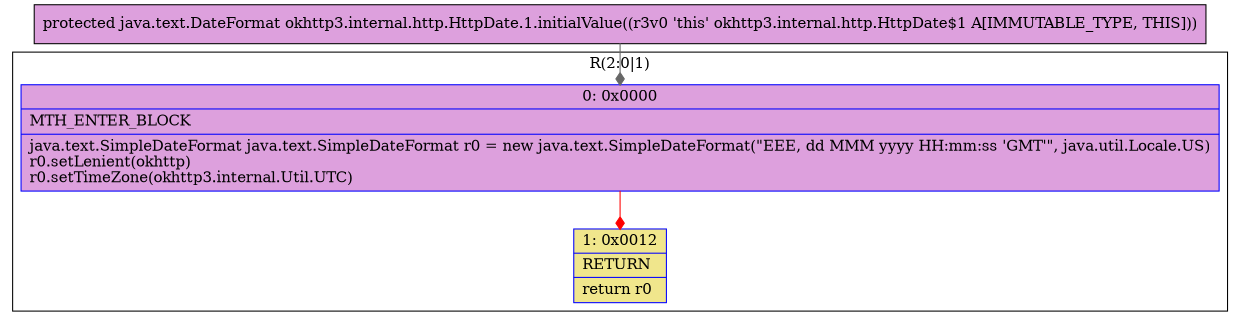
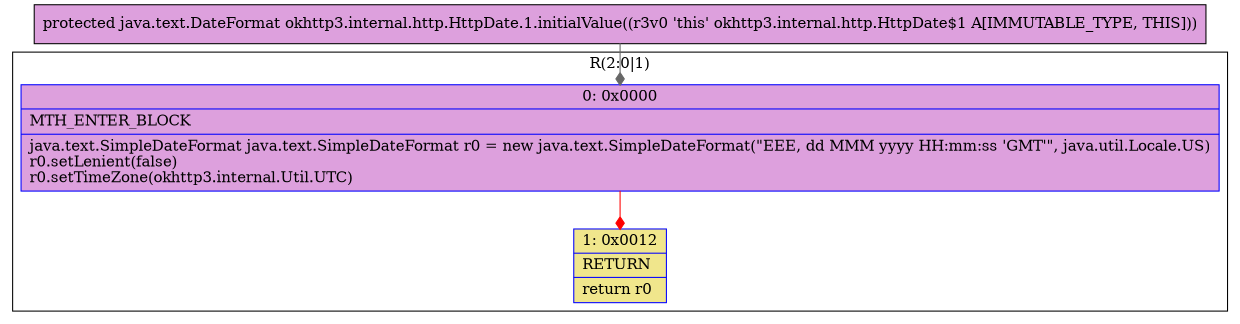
node "0: 0x0000": text "r0.setLenient(okhttp)" -> "r0.setLenient(false)"
